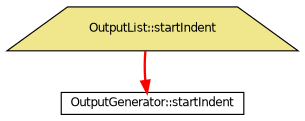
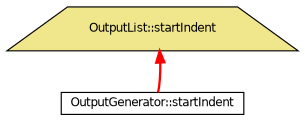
edge "OutputList::startIndent" -> "OutputGenerator::startIndent": reversed
